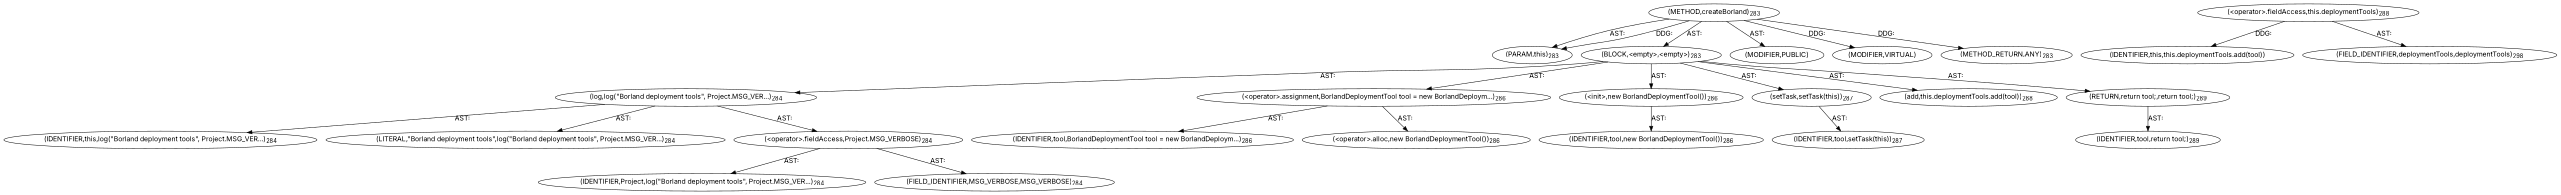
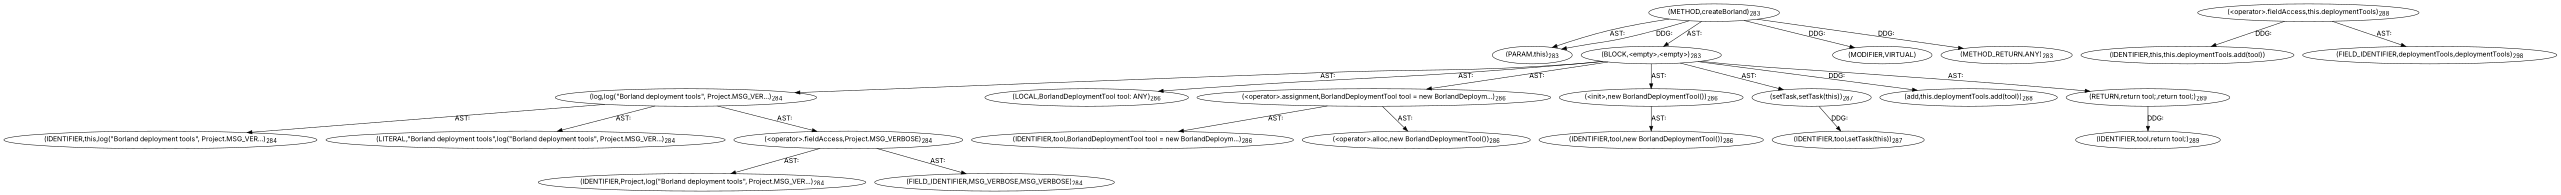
node "(MODIFIER,PUBLIC)": removed
edge "(BLOCK,<empty>,<empty>)" -> "(add,this.deploymentTools.add(tool))": label "AST: " -> "DDG: "
node "(LOCAL,BorlandDeploymentTool tool: ANY)": added
edge "(setTask,setTask(this))" -> "(IDENTIFIER,tool,setTask(this))": label "AST: " -> "DDG: "
edge "(RETURN,return tool;,return tool;)" -> "(IDENTIFIER,tool,return tool;)": label "AST: " -> "DDG: "
